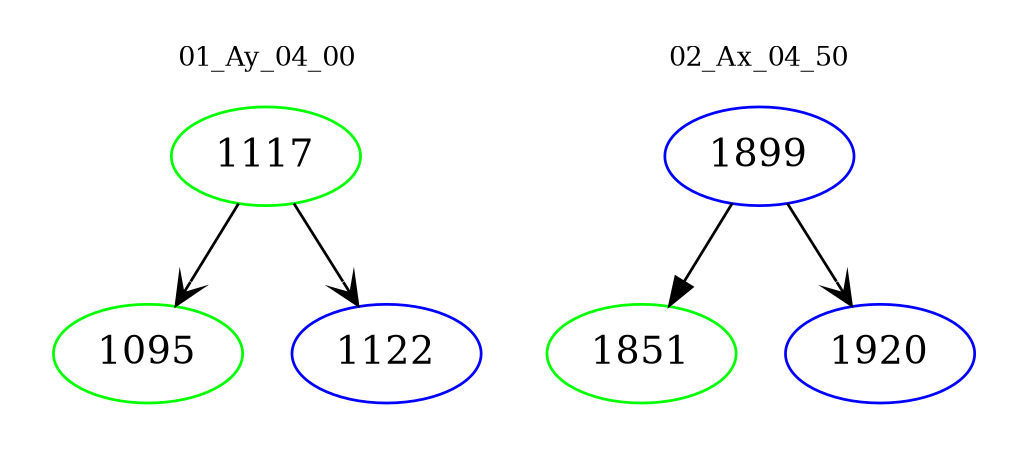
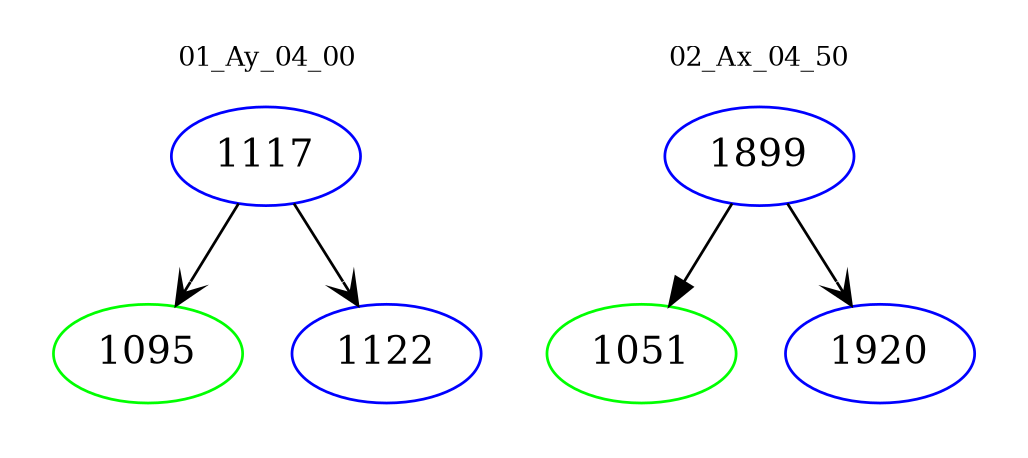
node "1117": color green -> blue
node "1851": label "1851" -> "1051"
